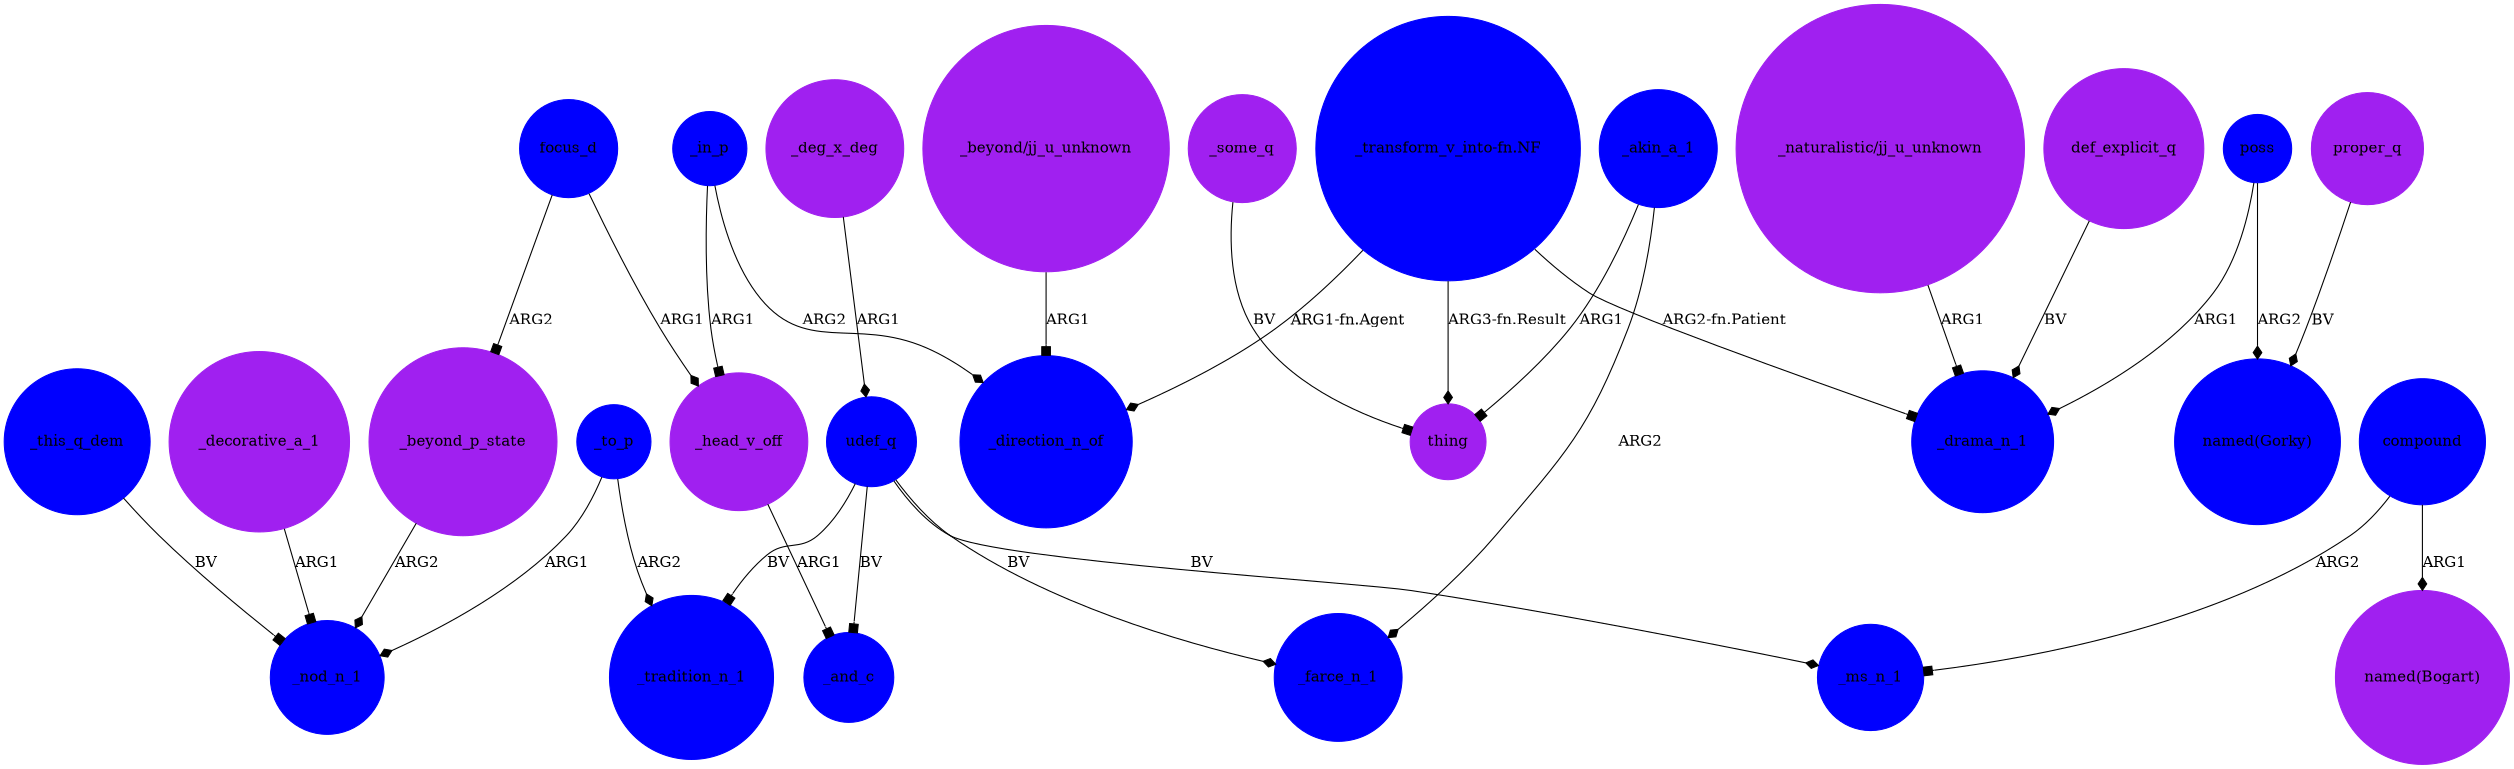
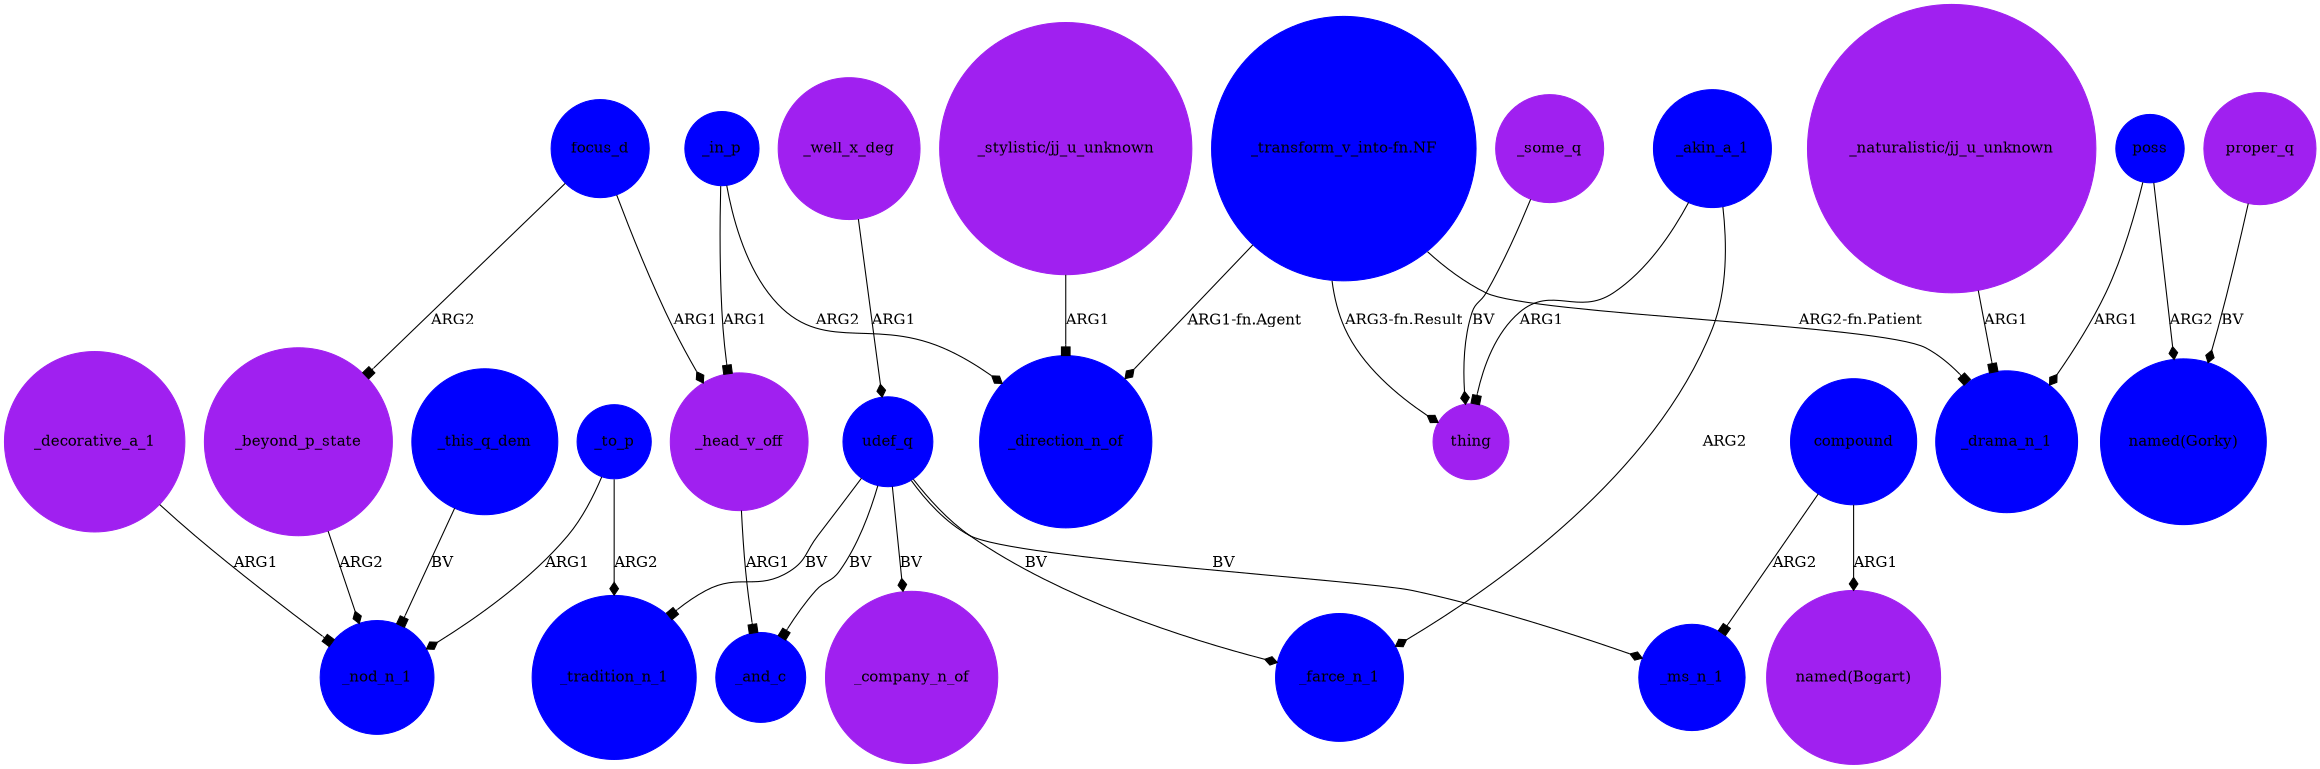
node "_deg_x_deg": label "_deg_x_deg" -> "_well_x_deg"
node "_beyond/jj_u_unknown": label "_beyond/jj_u_unknown" -> "_stylistic/jj_u_unknown"
node "def_explicit_q": removed
edge "_some_q" -> "thing": arrowhead box -> diamond
node "_company_n_of": added
